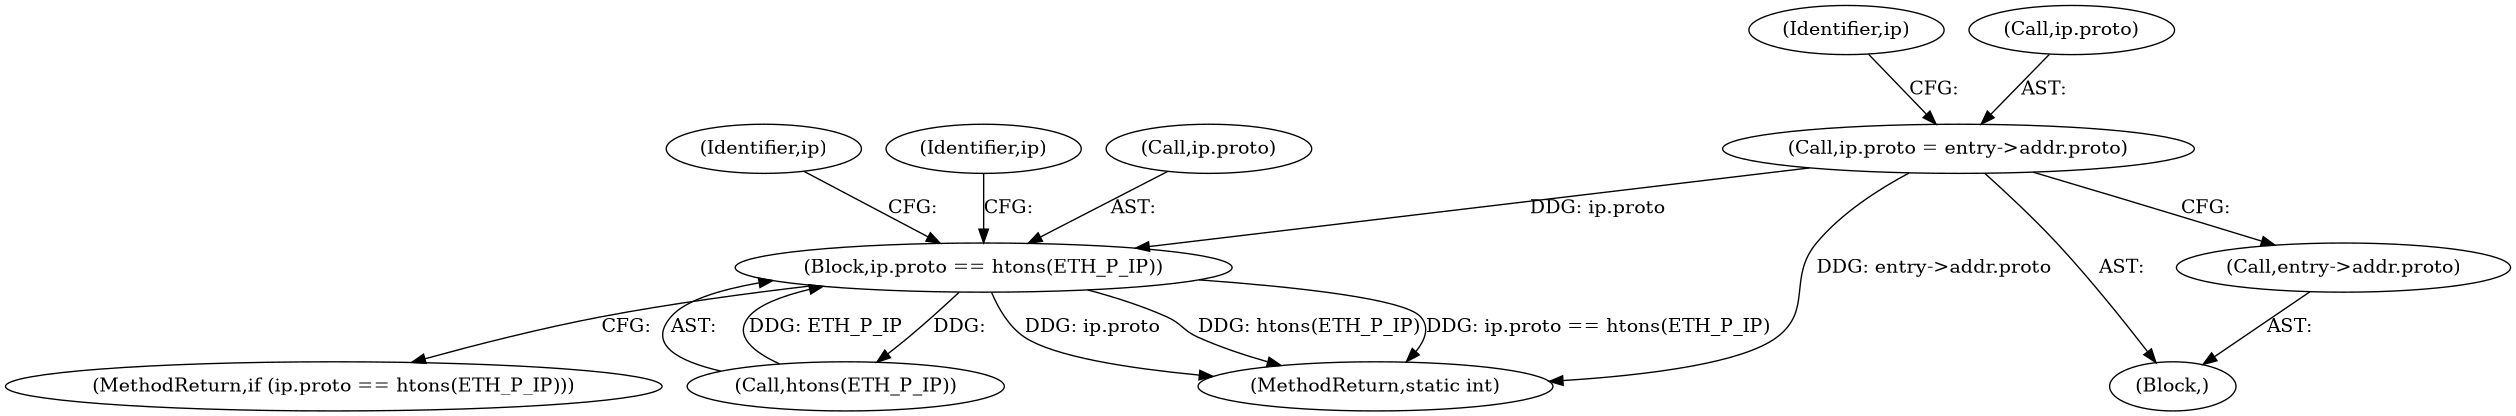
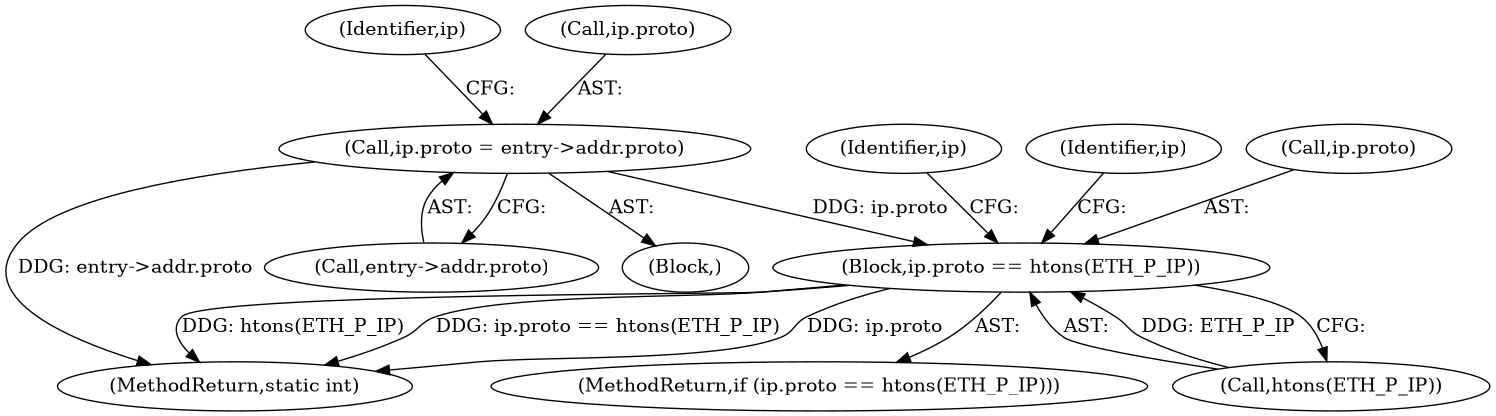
edge "(Call,entry->addr.proto)" -> "(Block,)": now "(Call,entry->addr.proto)" -> "(Call,ip.proto = entry->addr.proto)"
edge "(Block,ip.proto == htons(ETH_P_IP))" -> "(MethodReturn,if (ip.proto == htons(ETH_P_IP)))": label "CFG: " -> "AST: "
edge "(Block,ip.proto == htons(ETH_P_IP))" -> "(Call,htons(ETH_P_IP))": label "DDG: " -> "CFG: "
